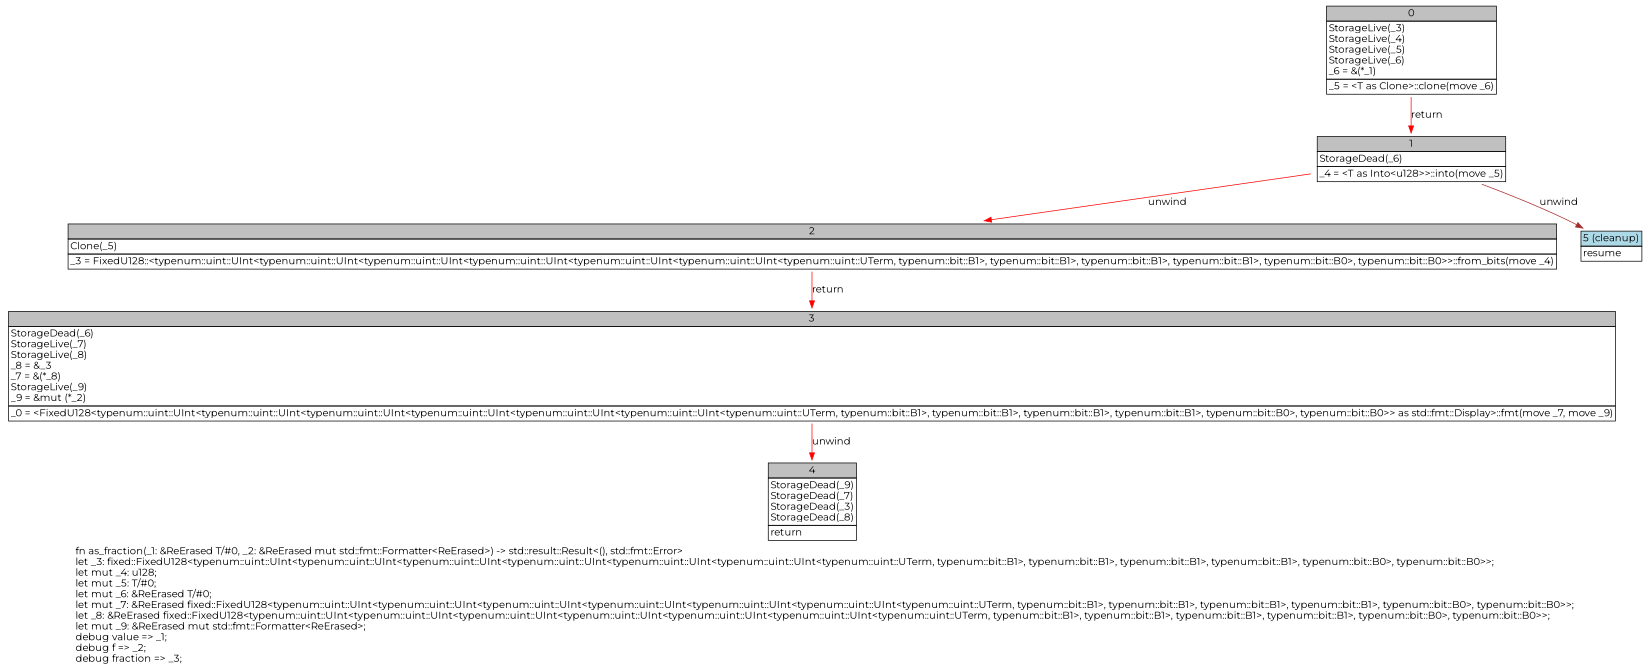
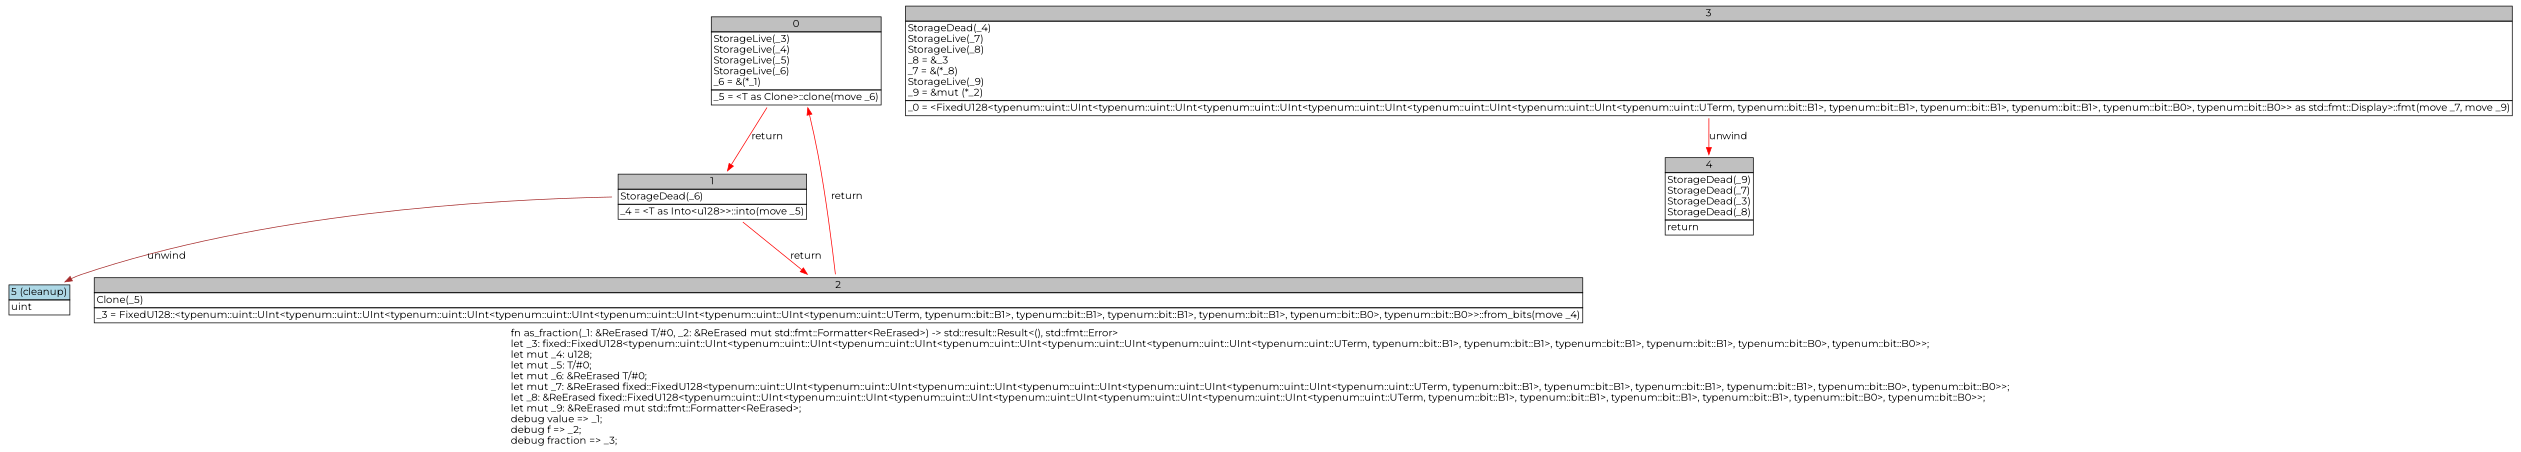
edge "1" -> "2": label "unwind" -> "return"
node "5 (cleanup)": text "resume" -> "uint"
edge "2" -> "3": now "2" -> "0"
node "3": text "StorageDead(_6)" -> "StorageDead(_4)"
